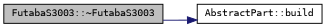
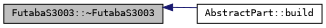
edge "FutabaS3003::~FutabaS3003" -> "AbstractPart::build": reversed
